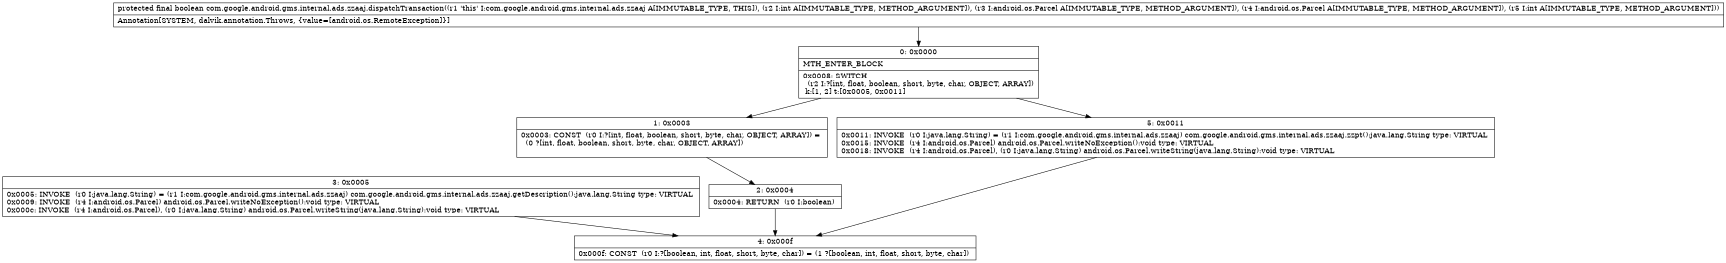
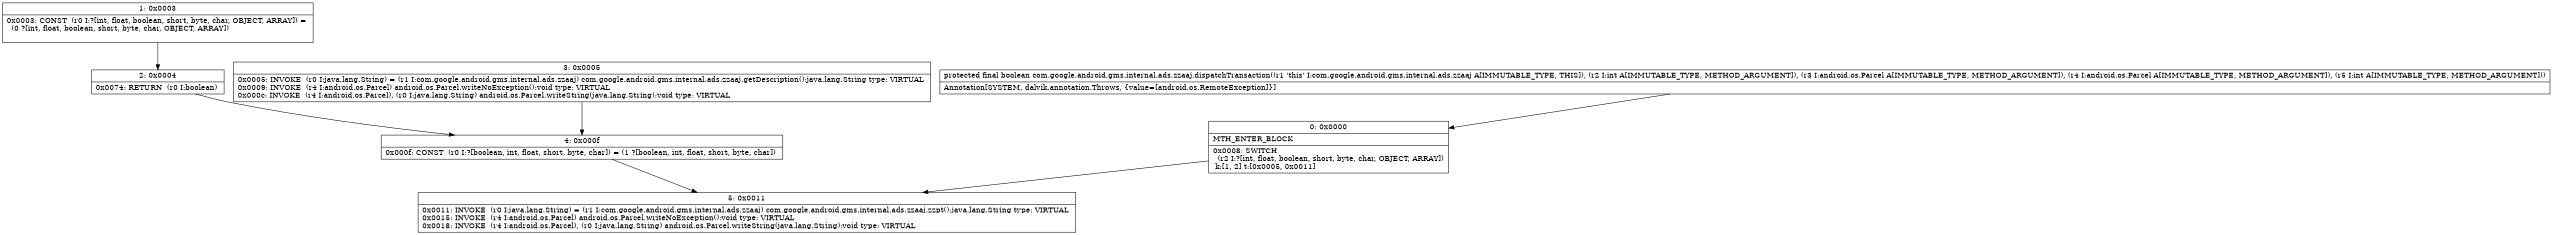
edge "0: 0x0000" -> "1: 0x0003": removed
edge "5: 0x0011" -> "4: 0x000f": reversed
node "2: 0x0004": text "0x0004: RETURN  (r0 I:boolean)" -> "0x0074: RETURN  (r0 I:boolean)"
